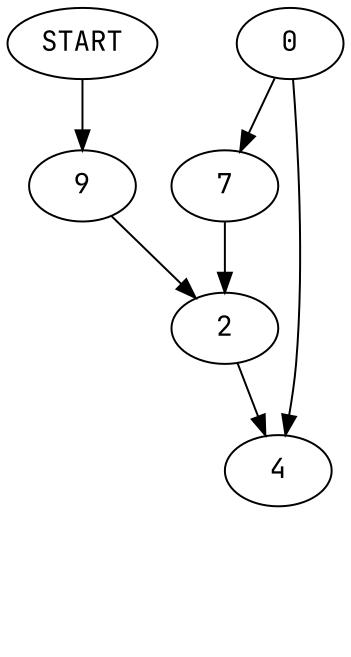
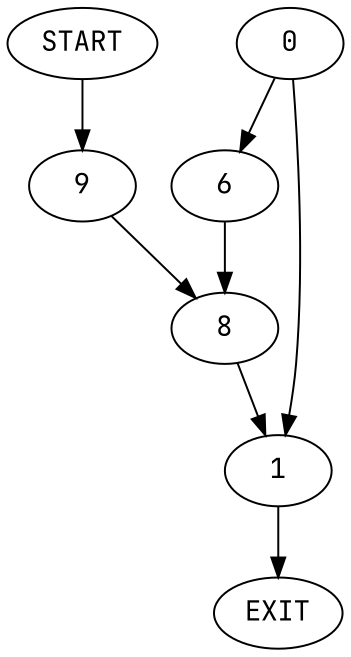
node "7": label "7" -> "6"
node "2": label "2" -> "8"
node "4": label "4" -> "1"
node "EXIT": added
